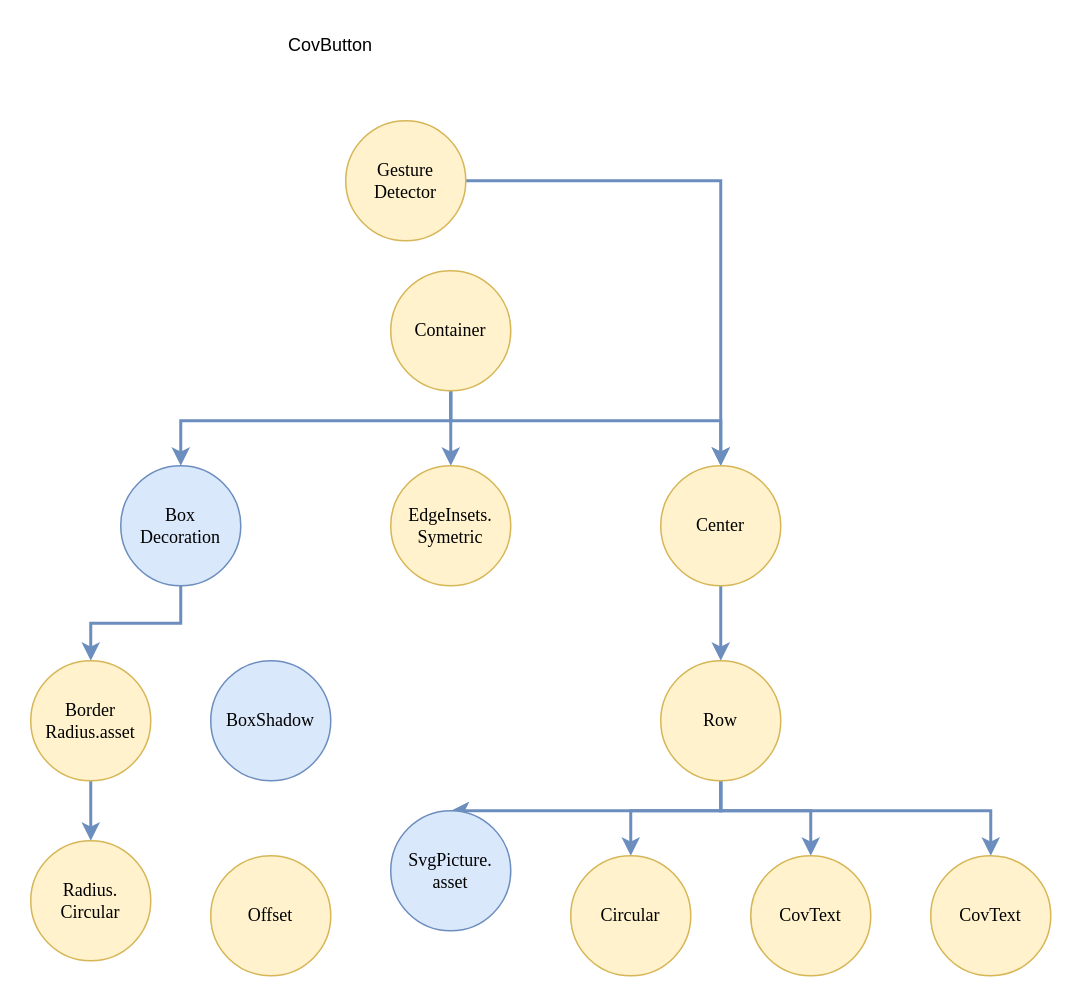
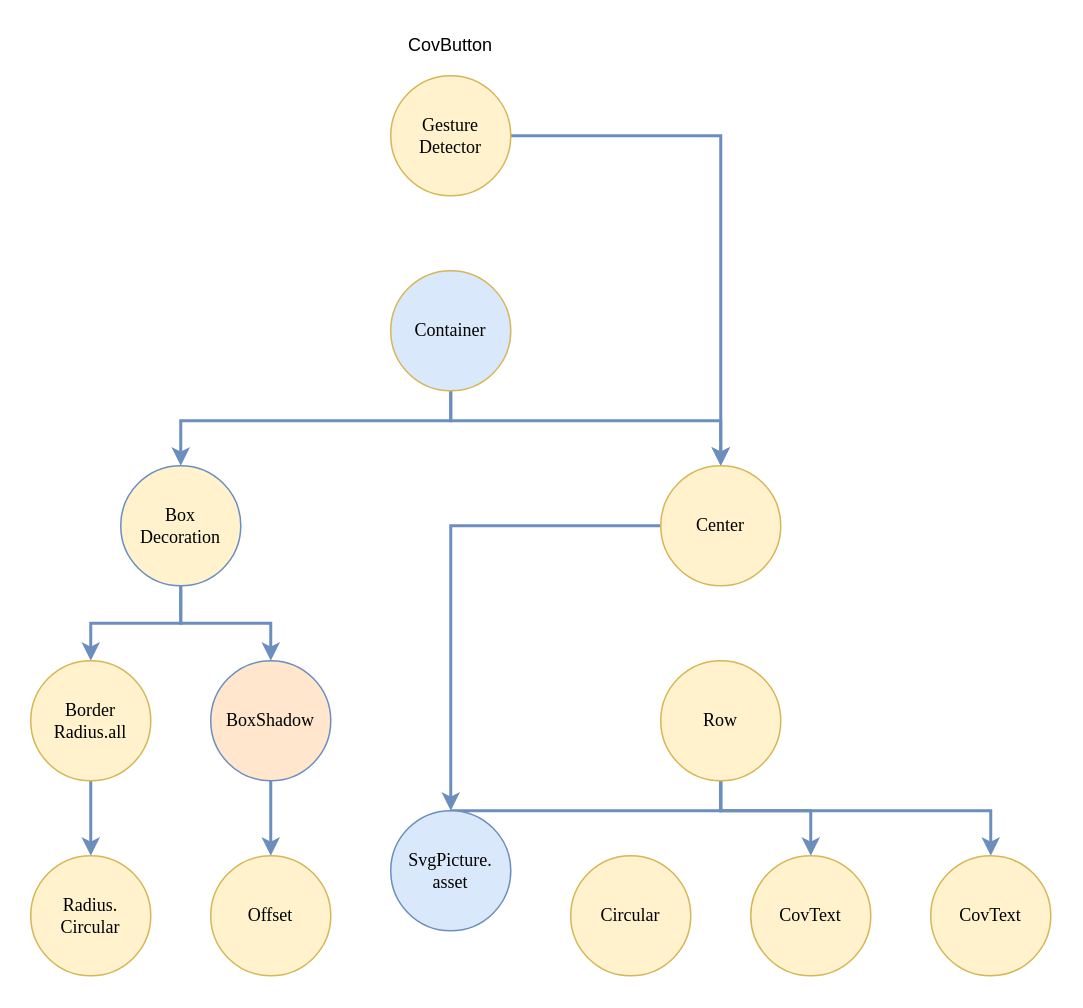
node "CovButton": moved (331, 46) -> (451, 46)
node "Gesture Detector": moved (406, 181) -> (451, 136)
node "Container": fillcolor #fff2cc -> #dae8fc
edge "Container" -> "EdgeInsets. Symetric": removed
node "Box Decoration": fillcolor #dae8fc -> #fff2cc
node "EdgeInsets. Symetric": removed
edge "Center" -> "Row": now "Center" -> "SvgPicture. asset"
edge "Box Decoration" -> "BoxShadow": added
node "Border Radius.asset": label "Border Radius.asset" -> "Border Radius.all"
node "BoxShadow": fillcolor #dae8fc -> #ffe6cc
edge "Row" -> "SvgPicture. asset": arrowhead classic -> none
edge "BoxShadow" -> "Offset": added
edge "Row" -> "Circular": removed
node "Radius. Circular": moved (91, 901) -> (91, 916)
